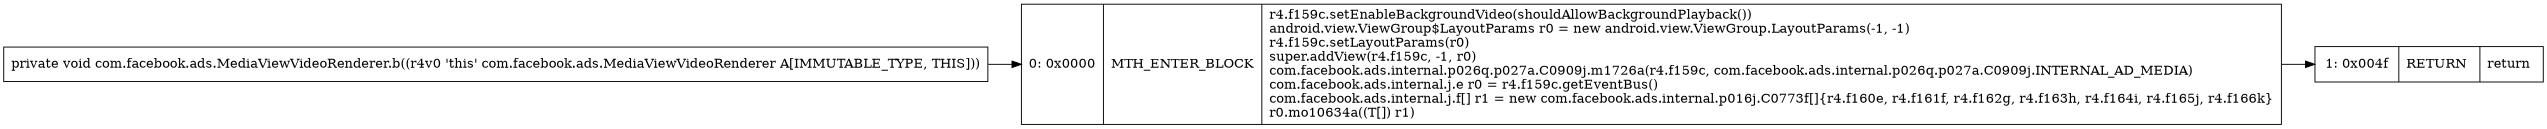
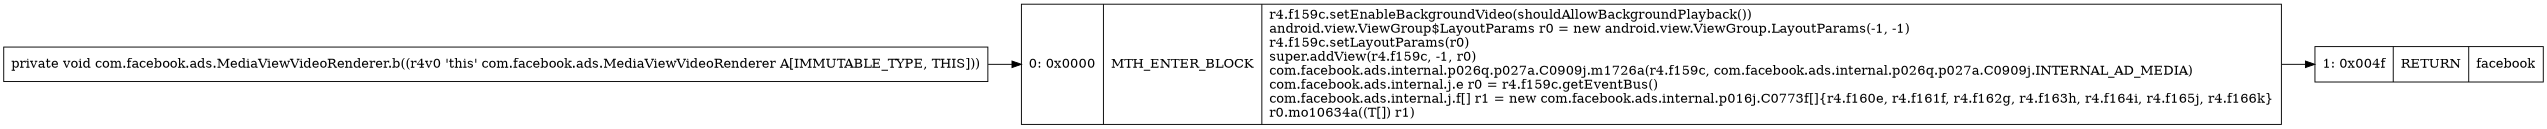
node "1: 0x004f": text "return" -> "facebook"
